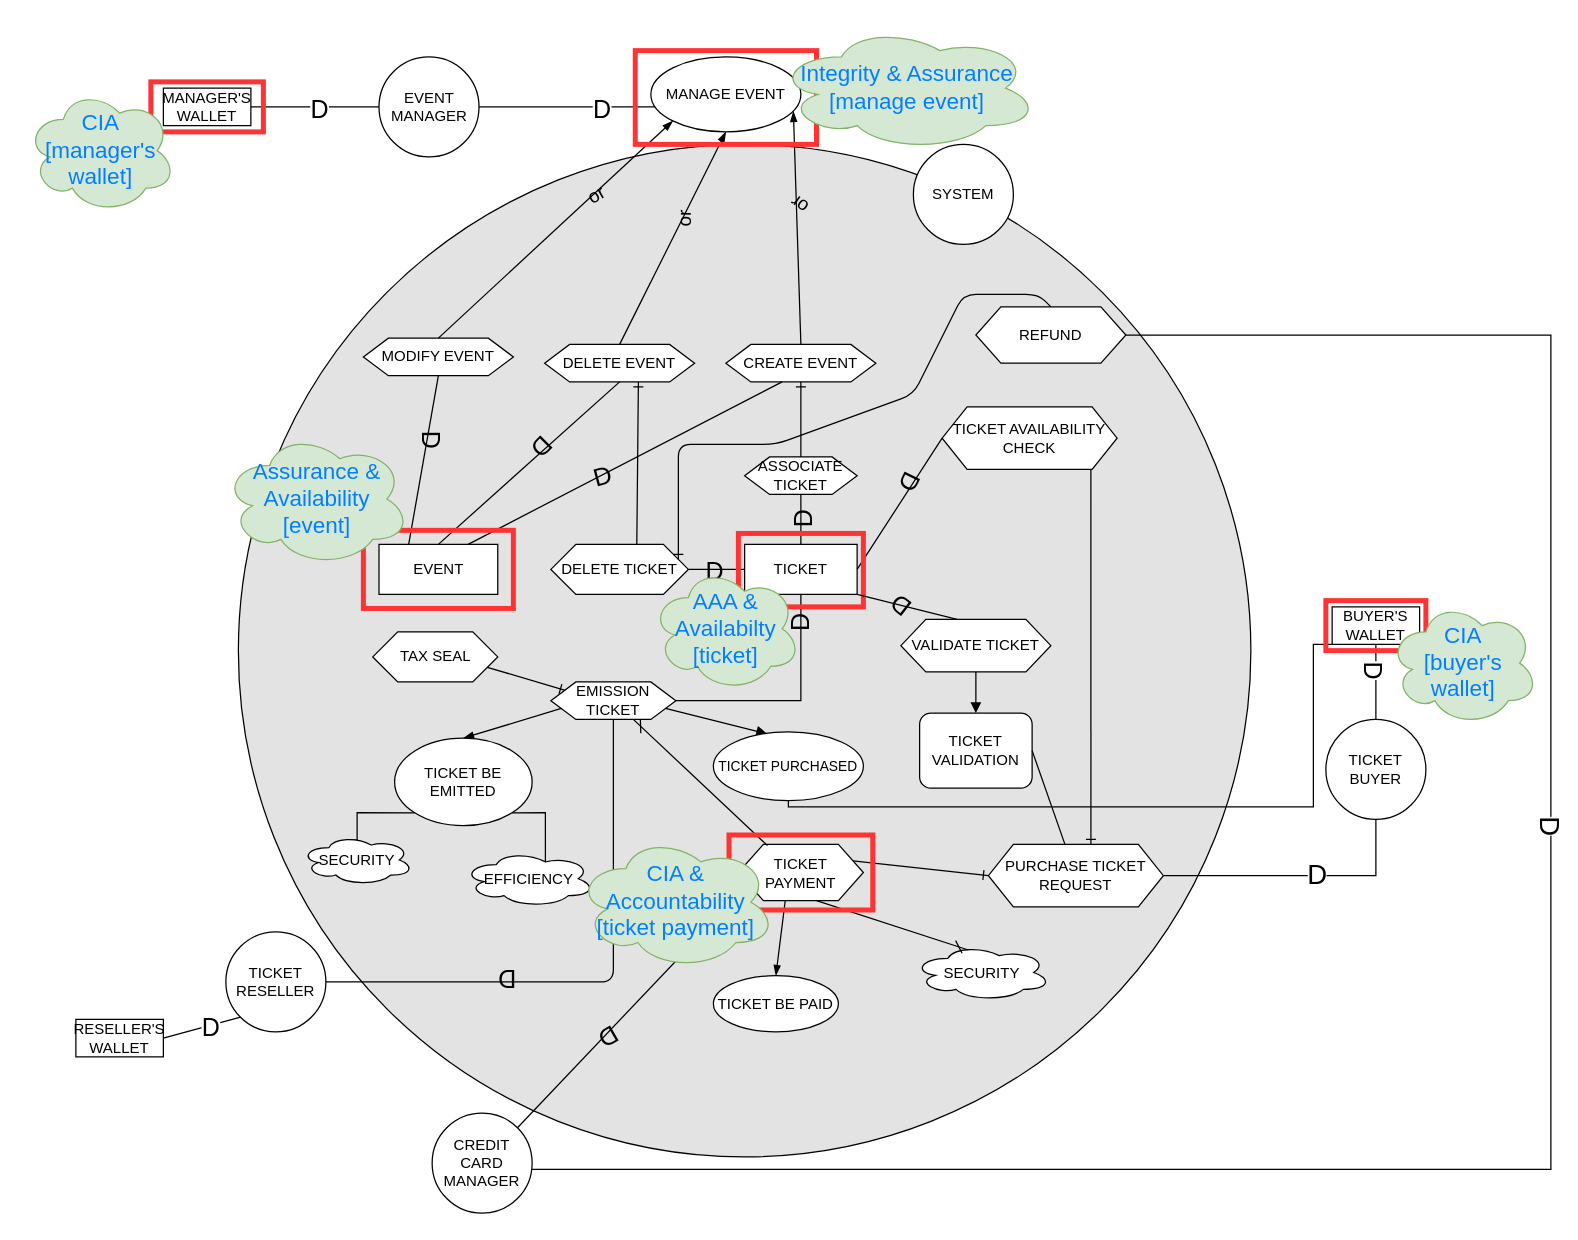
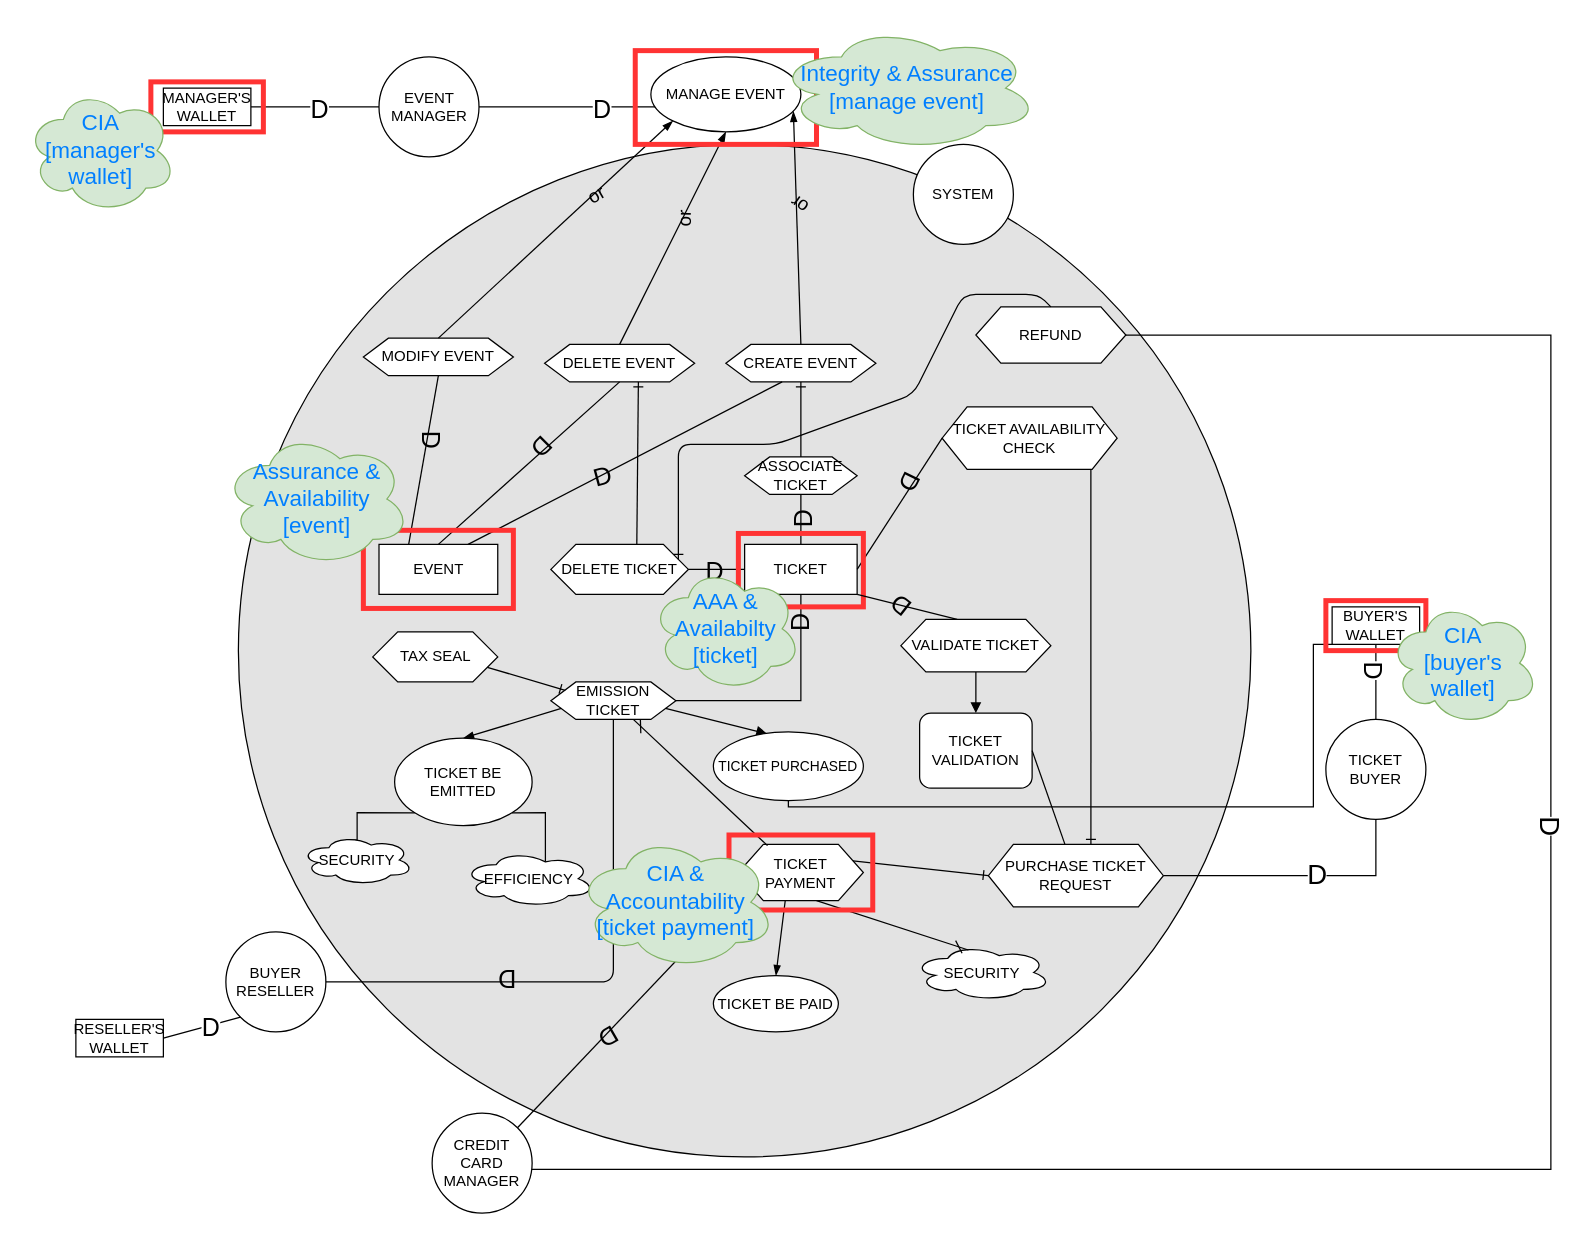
node "TICKET RESELLER": label "TICKET RESELLER" -> "BUYER RESELLER"
